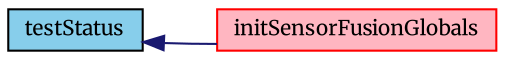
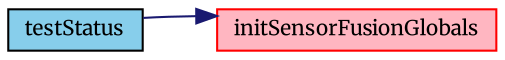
edge "initSensorFusionGlobals" -> "testStatus": reversed
